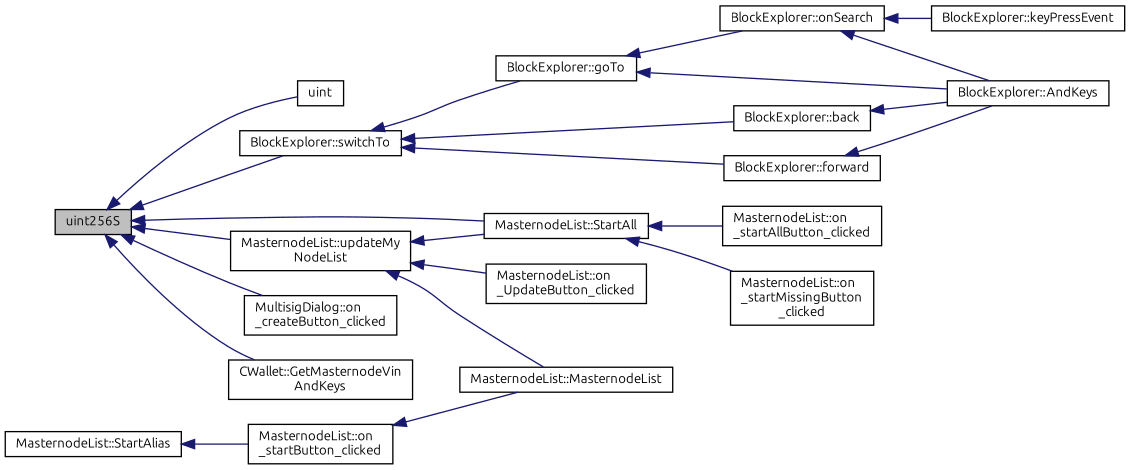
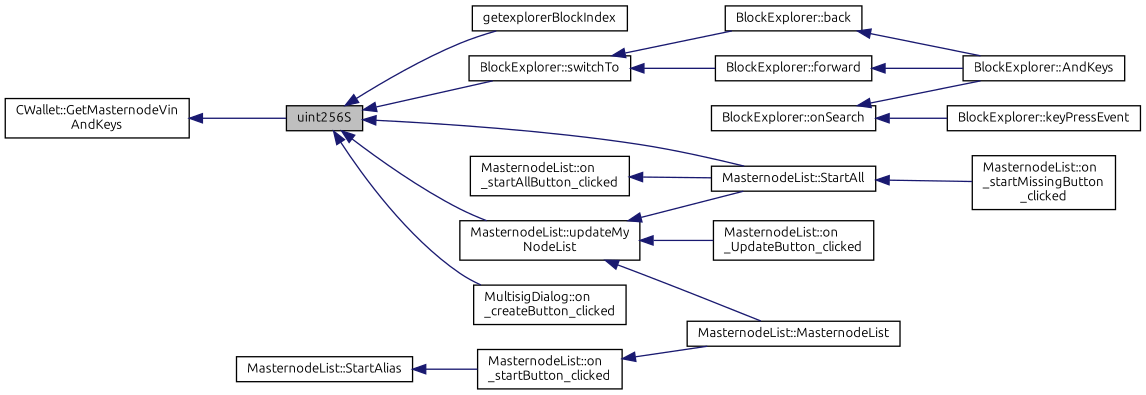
node "BlockExplorer::goTo": removed
node "uint": label "uint" -> "getexplorerBlockIndex"
edge "MasternodeList::on _startAllButton_clicked" -> "MasternodeList::StartAll": reversed
edge "CWallet::GetMasternodeVin AndKeys" -> "uint256S": reversed
